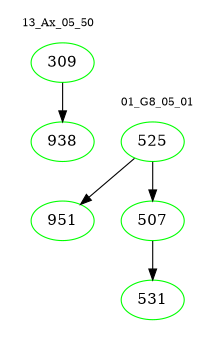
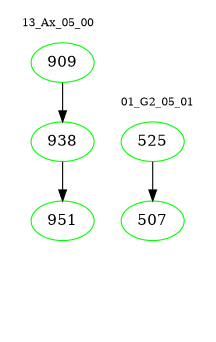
cluster "13_Ax_05_50": label "13_Ax_05_50" -> "13_Ax_05_00"
node "309": label "309" -> "909"
cluster "01_G8_05_01": label "01_G8_05_01" -> "01_G2_05_01"
edge "525" -> "951": now "938" -> "951"
node "531": removed
